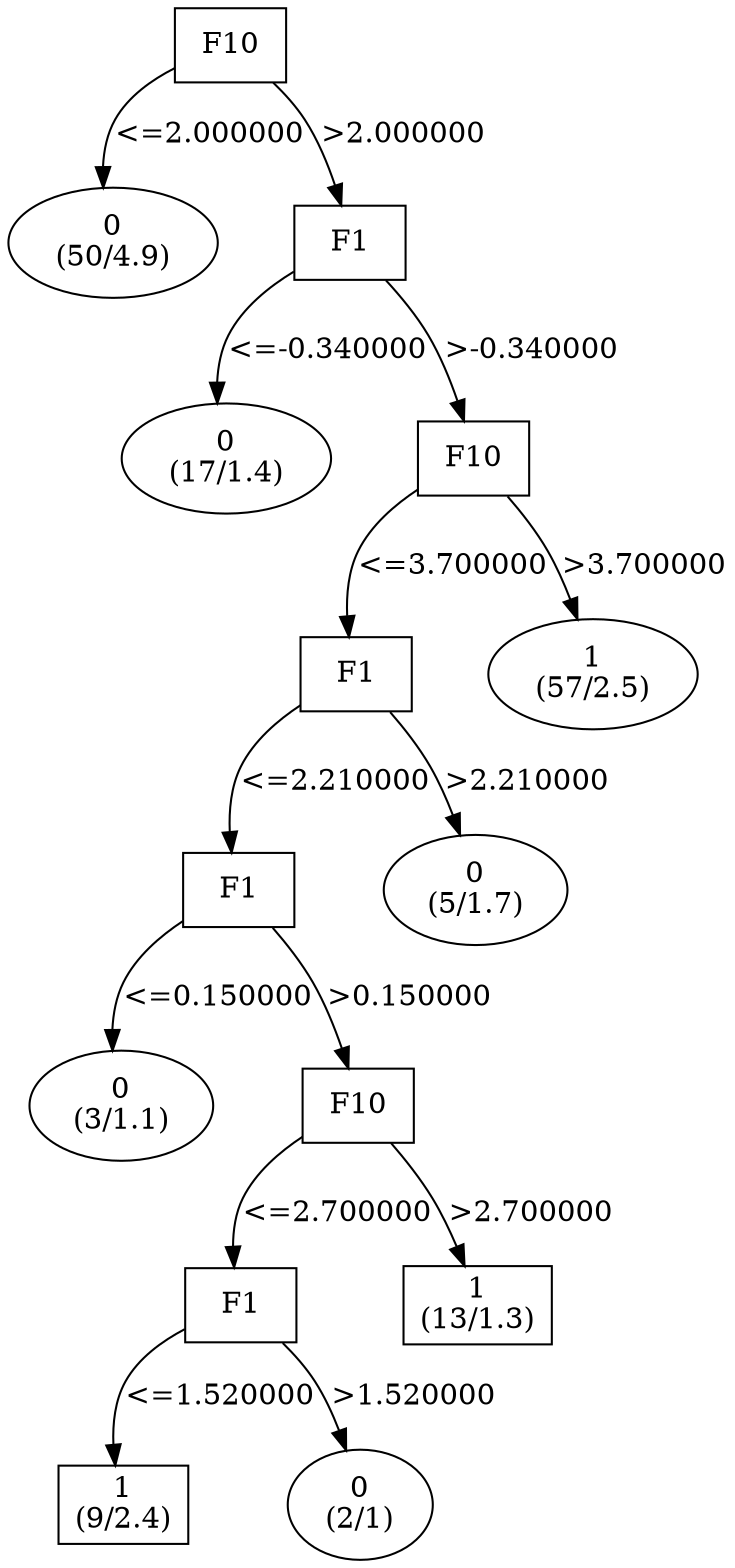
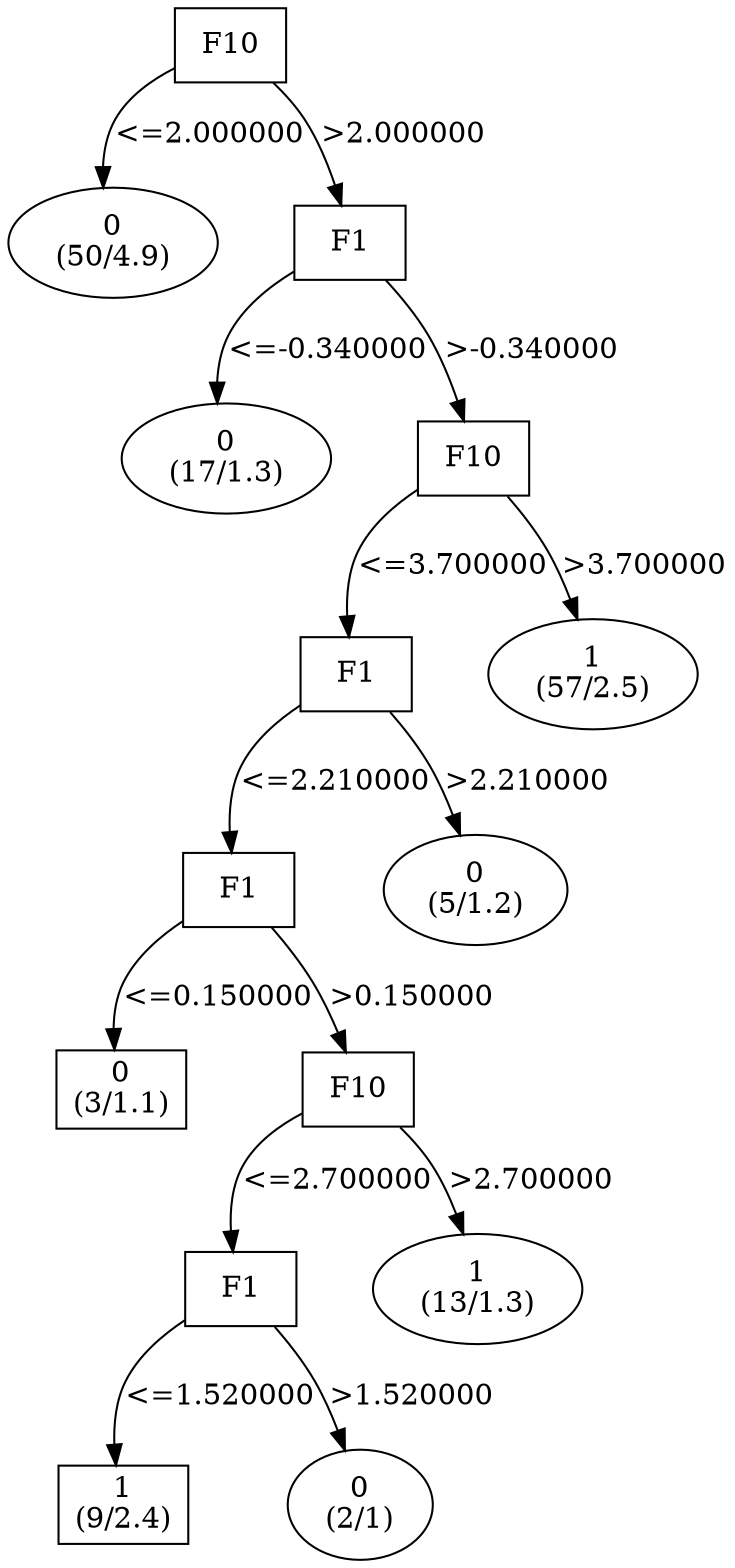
node "0 (17/1.4)": label "0 (17/1.4)" -> "0 (17/1.3)"
node "0 (5/1.7)": label "0 (5/1.7)" -> "0 (5/1.2)"
node "0 (3/1.1)": shape ellipse -> box
node "1 (13/1.3)": shape box -> ellipse
